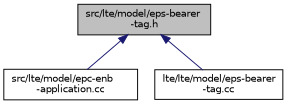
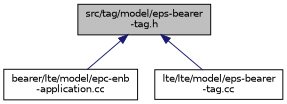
node "src/lte/model/eps-bearer -tag.h": label "src/lte/model/eps-bearer -tag.h" -> "src/tag/model/eps-bearer -tag.h"
node "src/lte/model/epc-enb -application.cc": label "src/lte/model/epc-enb -application.cc" -> "bearer/lte/model/epc-enb -application.cc"
